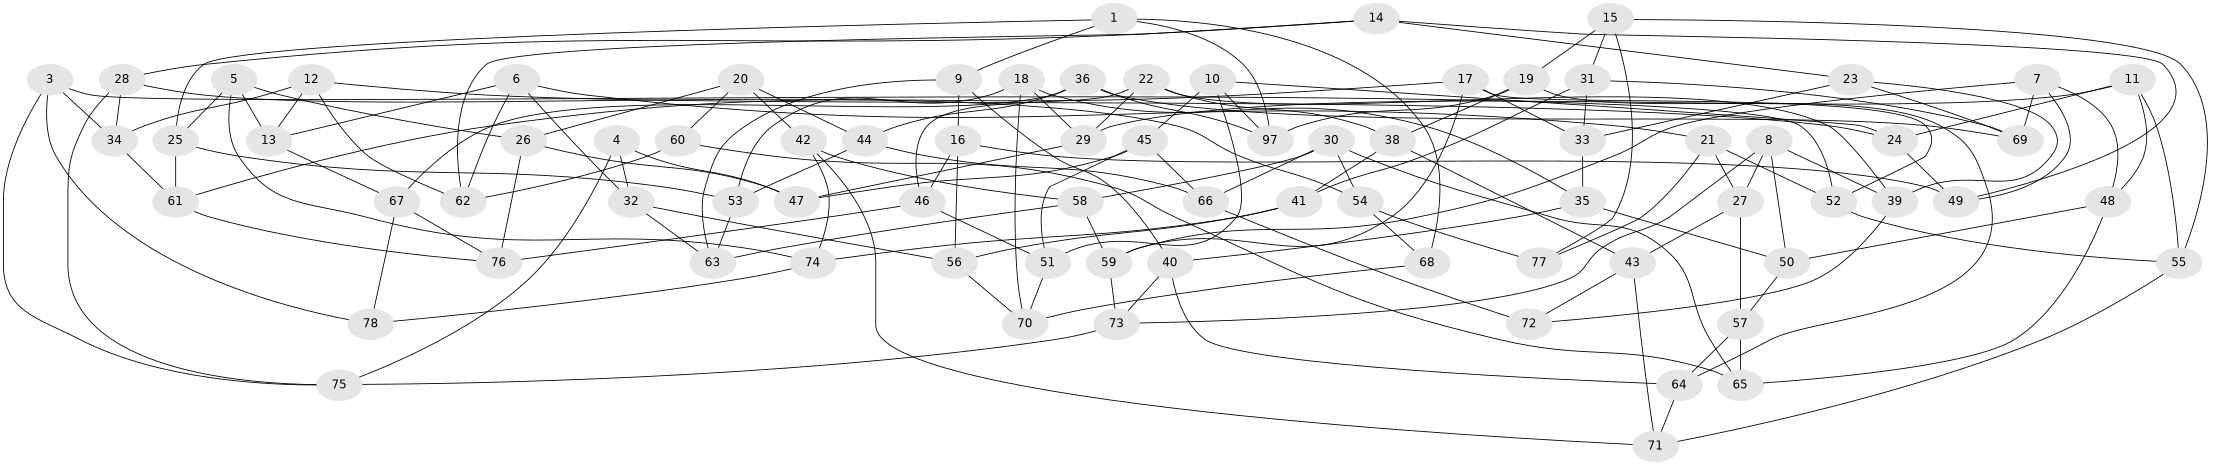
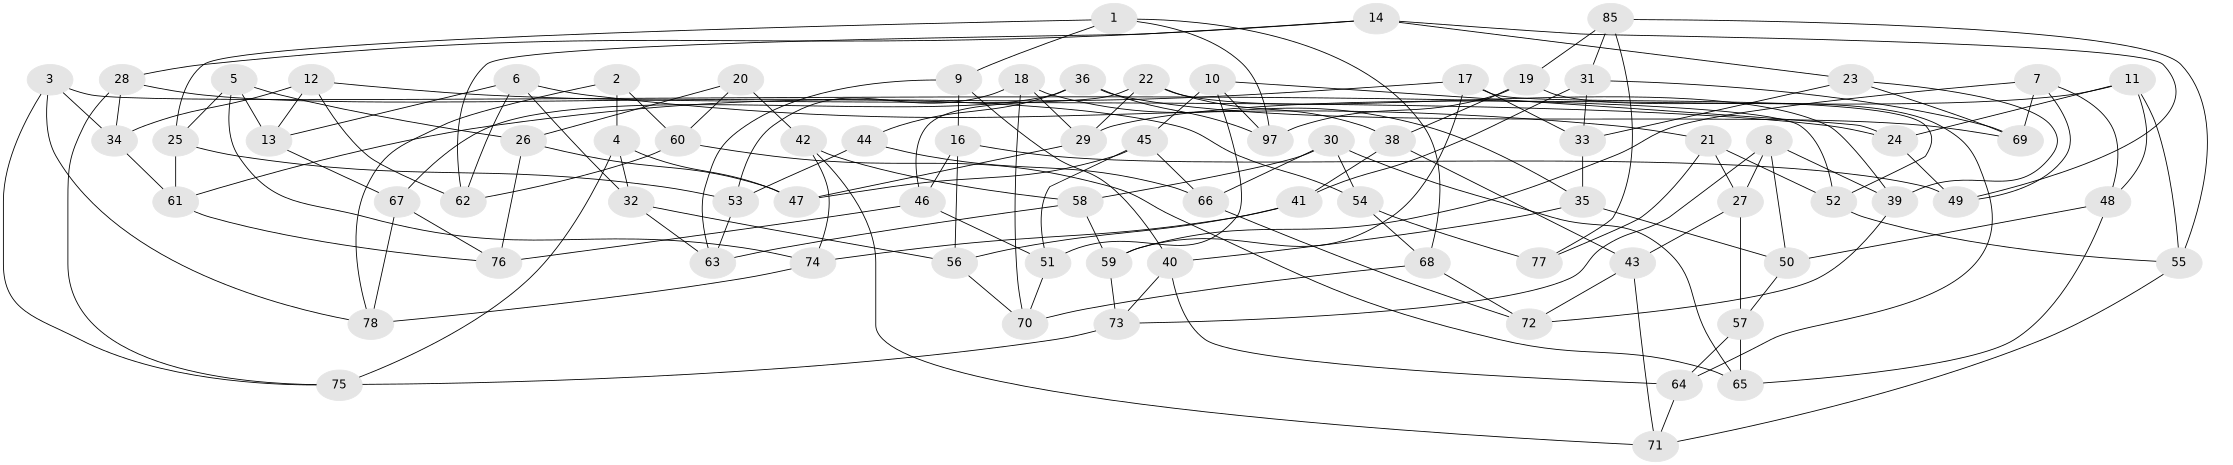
node "15": label "15" -> "85"
node "2": added
edge "20" -- "44": removed
edge "68" -- "72": added
